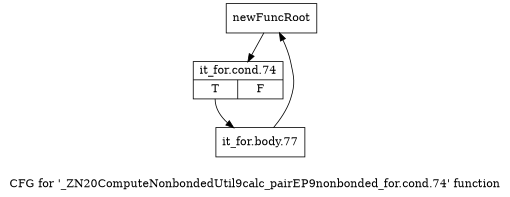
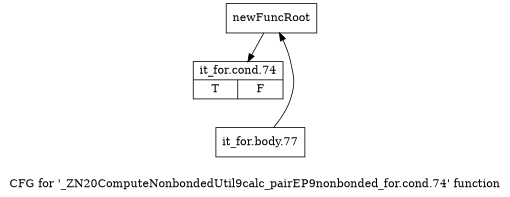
edge "it_for.cond.74" -> "it_for.body.77": removed
